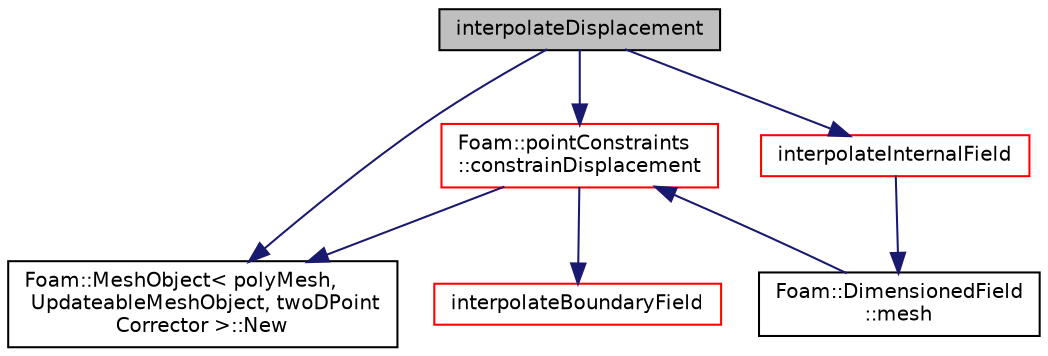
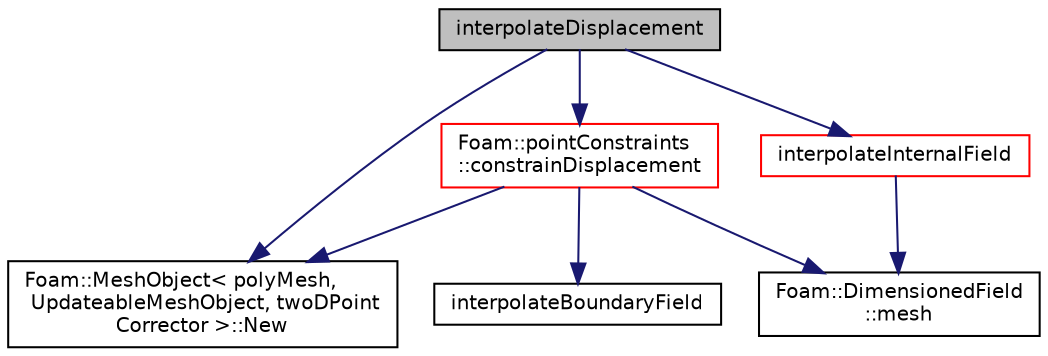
edge "Foam::DimensionedField ::mesh" -> "Foam::pointConstraints ::constrainDisplacement": reversed
node "interpolateBoundaryField": color red -> black
